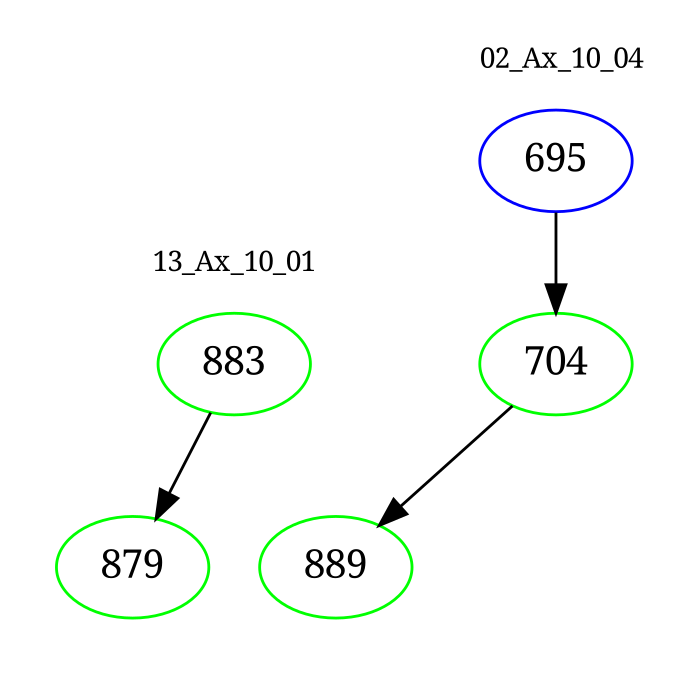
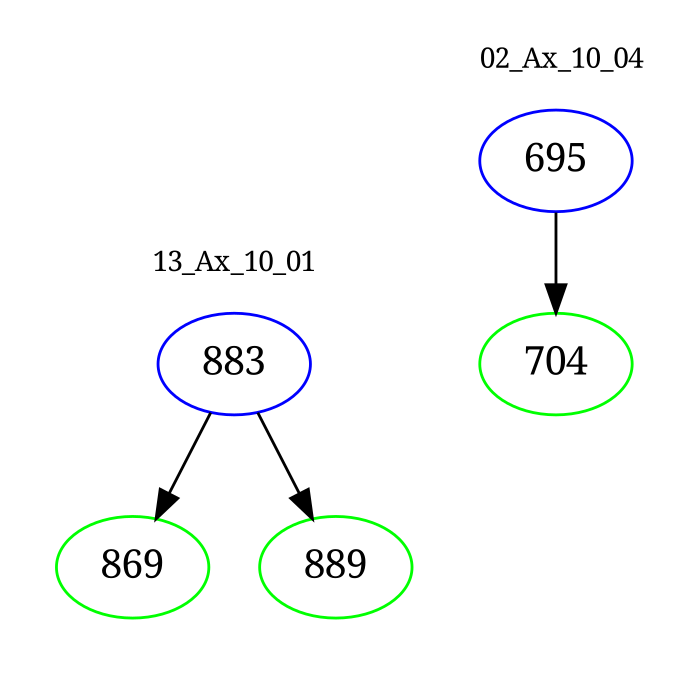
node "883": color green -> blue
edge "704" -> "889": now "883" -> "889"
node "879": label "879" -> "869"
